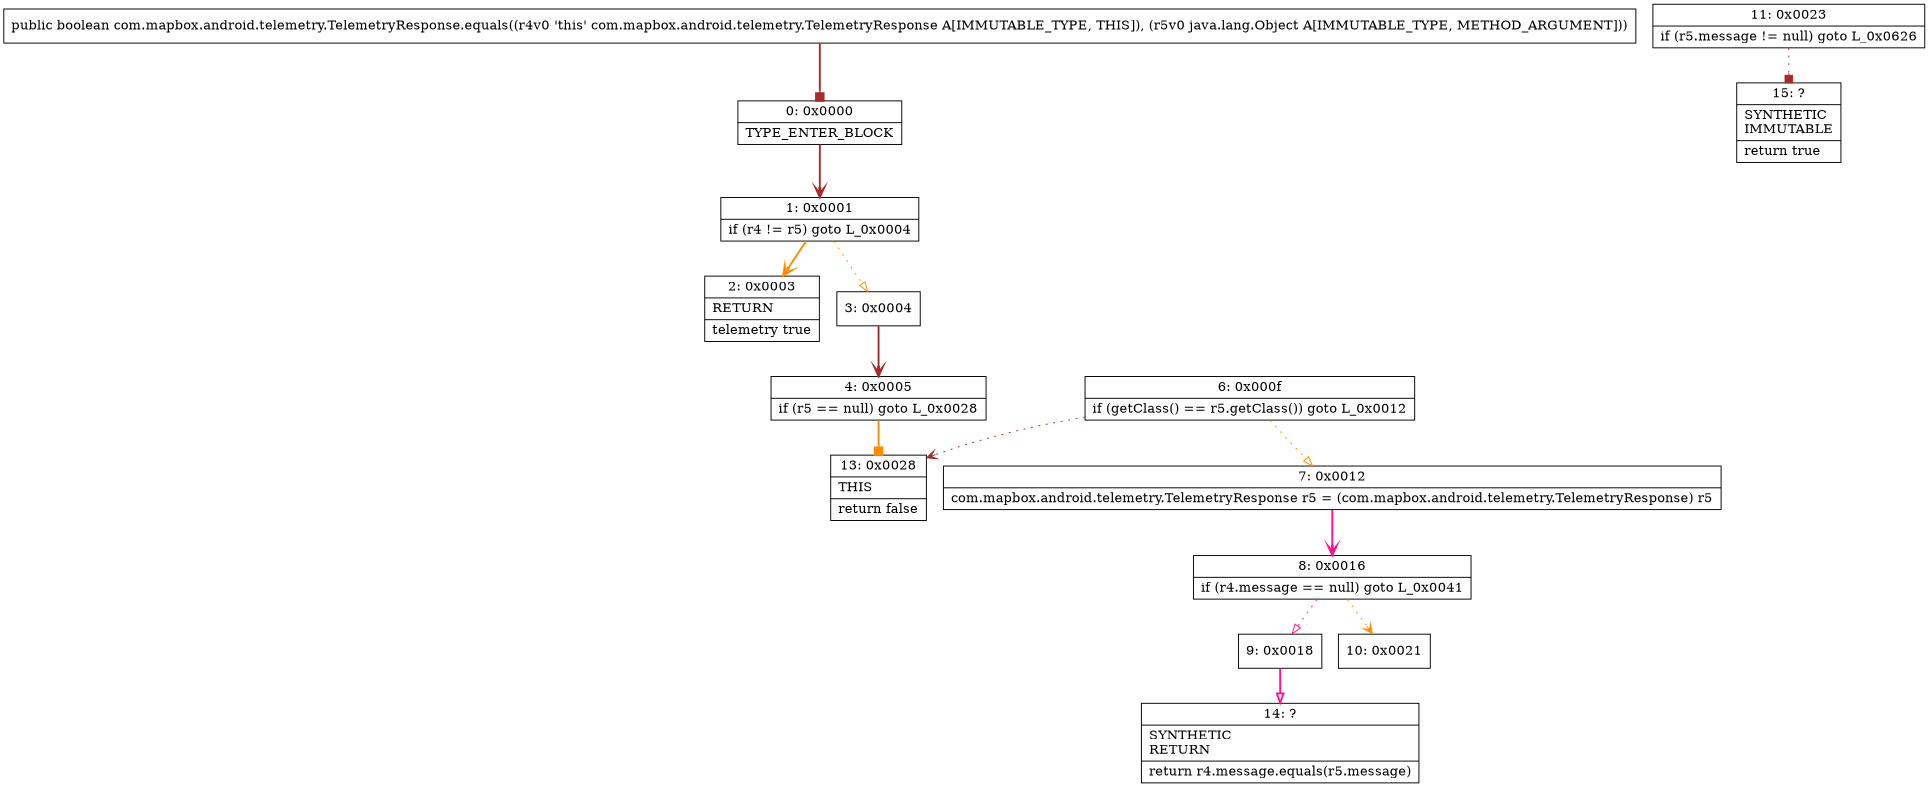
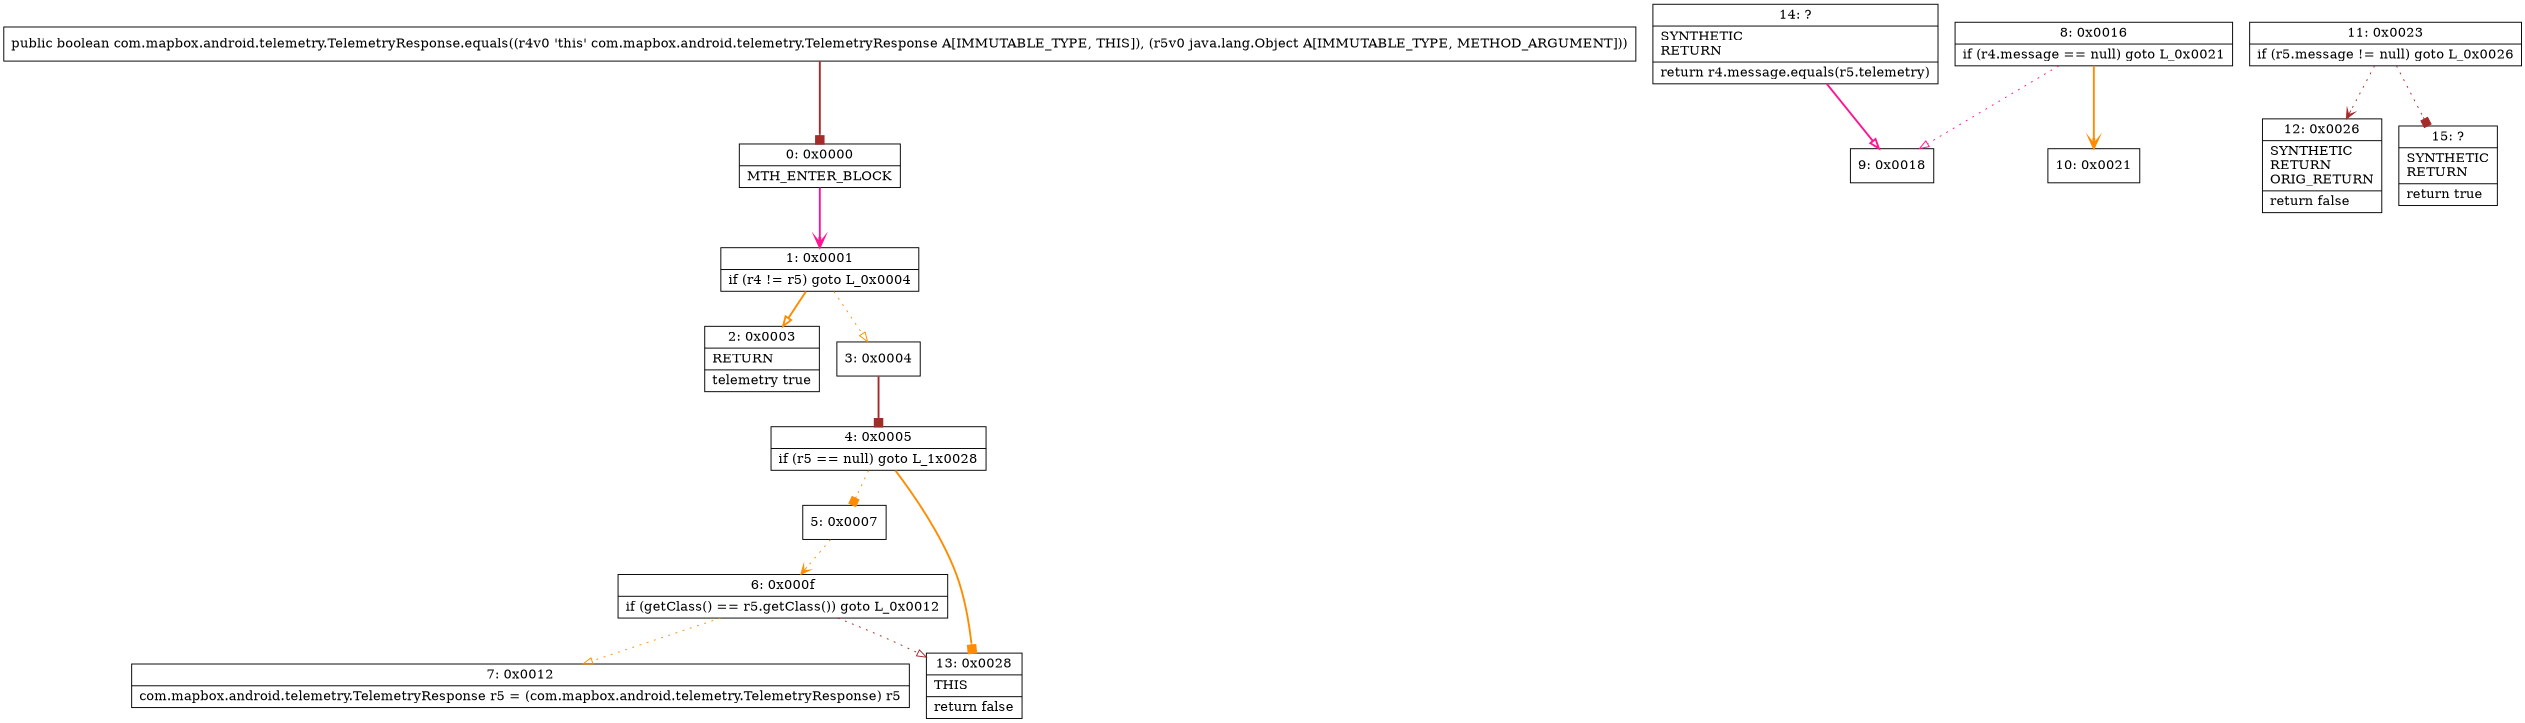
node "11: 0x0023": text "if (r5.message != null) goto L_0x0626" -> "if (r5.message != null) goto L_0x0026"
node "15: ?": text "IMMUTABLE" -> "RETURN"
node "0: 0x0000": text "TYPE_ENTER_BLOCK" -> "MTH_ENTER_BLOCK"
edge "0: 0x0000" -> "1: 0x0001": color brown -> deeppink
node "12: 0x0026": added
edge "1: 0x0001" -> "2: 0x0003": arrowhead vee -> onormal
edge "3: 0x0004" -> "4: 0x0005": arrowhead vee -> box
node "4: 0x0005": text "if (r5 == null) goto L_0x0028" -> "if (r5 == null) goto L_1x0028"
edge "6: 0x000f" -> "13: 0x0028": arrowhead vee -> onormal
node "5: 0x0007": added
edge "7: 0x0012" -> "8: 0x0016": removed
node "8: 0x0016": text "if (r4.message == null) goto L_0x0041" -> "if (r4.message == null) goto L_0x0021"
edge "8: 0x0016" -> "10: 0x0021": style dotted -> bold
edge "9: 0x0018" -> "14: ?": reversed
node "14: ?": text "return r4.message.equals(r5.message)" -> "return r4.message.equals(r5.telemetry)"
